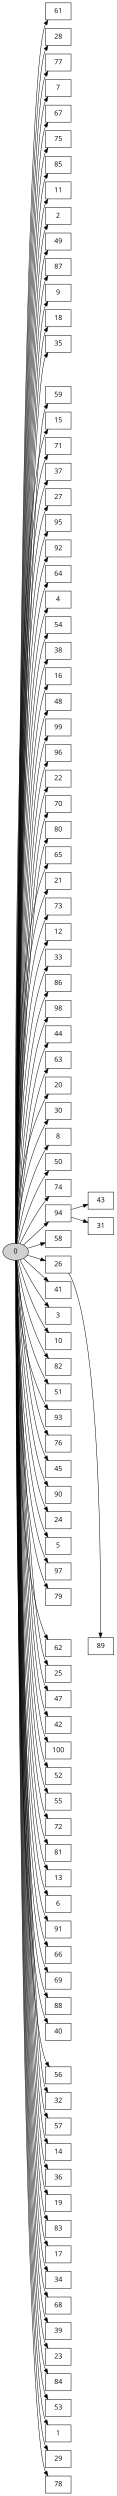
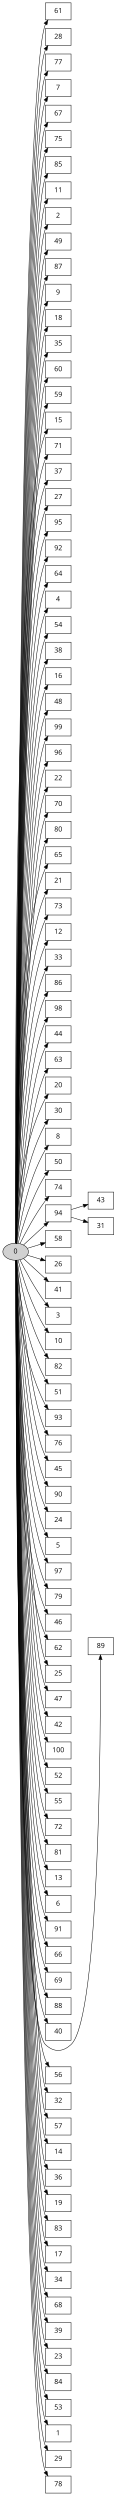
node "60": added
edge "26" -> "89": now "0" -> "89"
node "46": added
